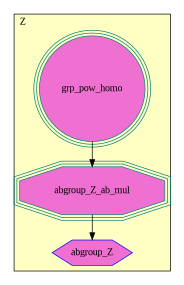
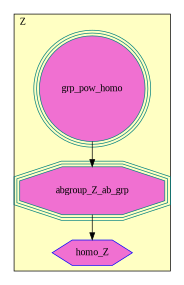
node "abgroup_Z_ab_mul": label "abgroup_Z_ab_mul" -> "abgroup_Z_ab_grp"
node "abgroup_Z": label "abgroup_Z" -> "homo_Z"
